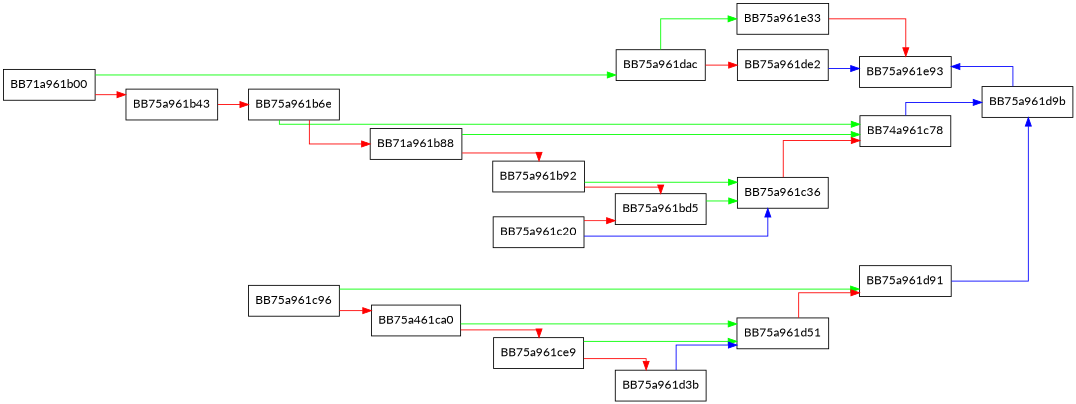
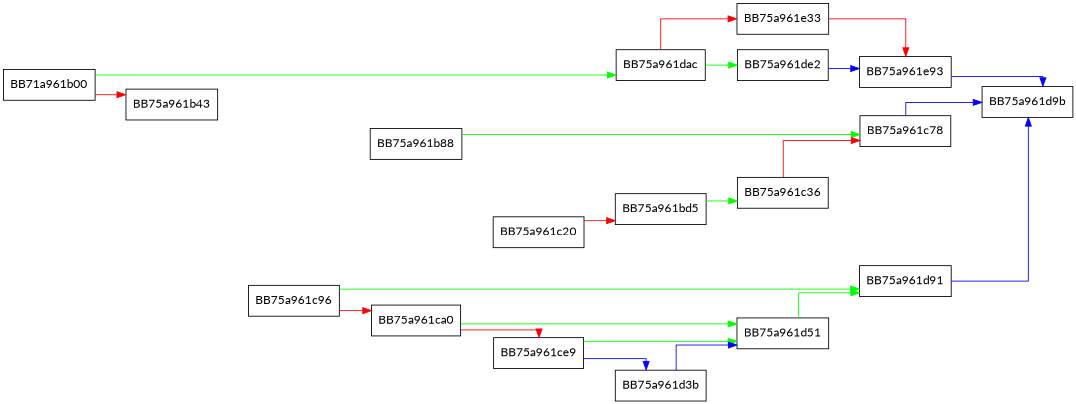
edge "BB75a961dac" -> "BB75a961e33": color green -> red
edge "BB75a961dac" -> "BB75a961de2": color red -> green
edge "BB75a961d9b" -> "BB75a961e93": reversed
node "BB75a961b6e": removed
node "BB74a961c78": label "BB74a961c78" -> "BB75a961c78"
node "BB71a961b88": label "BB71a961b88" -> "BB75a961b88"
node "BB75a961b92": removed
edge "BB75a961c20" -> "BB75a961c36": removed
edge "BB75a961d51" -> "BB75a961d91": color red -> green
node "BB75a461ca0": label "BB75a461ca0" -> "BB75a961ca0"
edge "BB75a961ce9" -> "BB75a961d3b": color red -> blue
